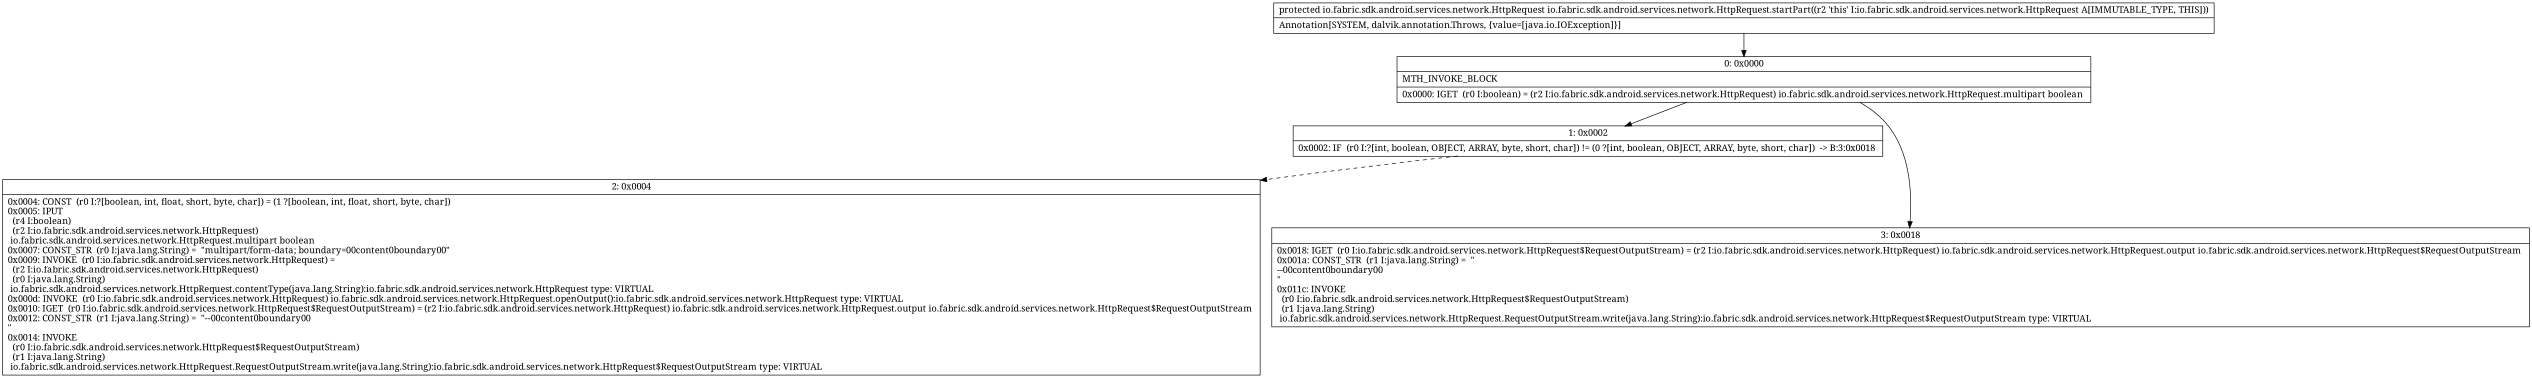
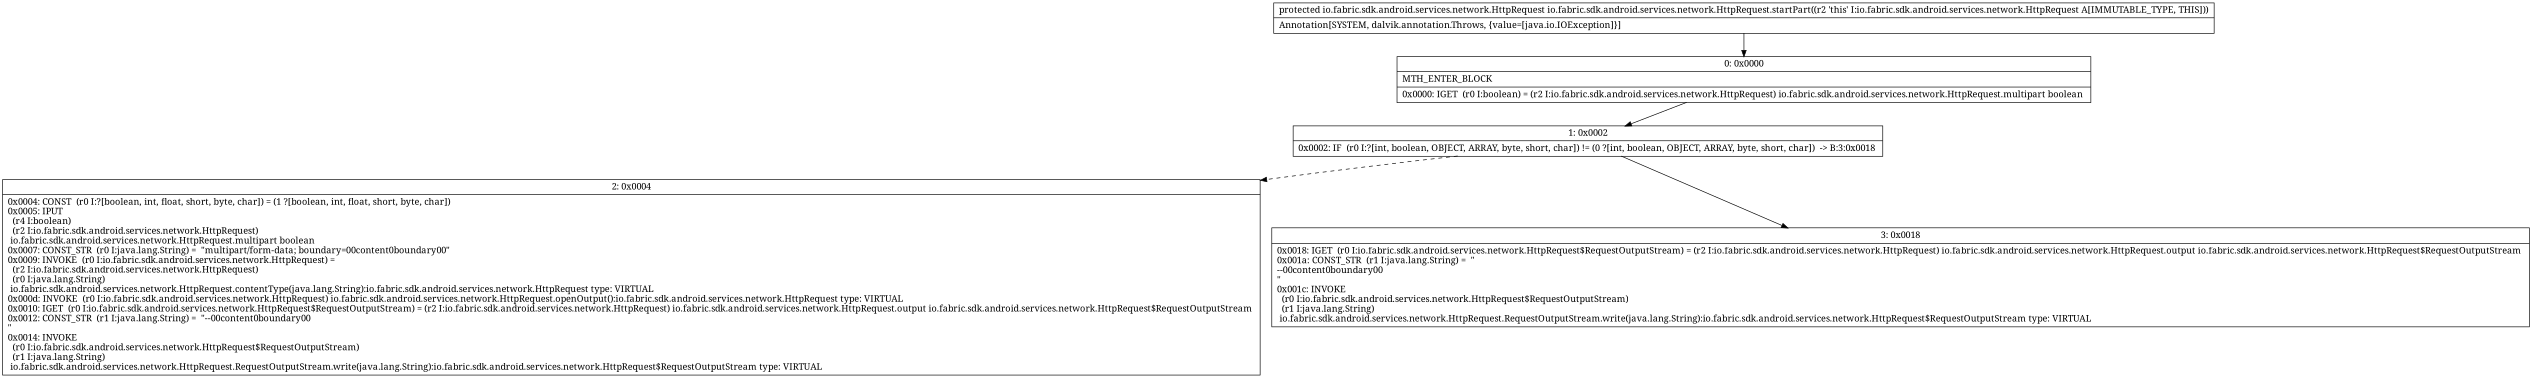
node "0: 0x0000": text "MTH_INVOKE_BLOCK" -> "MTH_ENTER_BLOCK"
edge "0: 0x0000" -> "3: 0x0018": now "1: 0x0002" -> "3: 0x0018"
node "3: 0x0018": text "0x011c: INVOKE" -> "0x001c: INVOKE"
